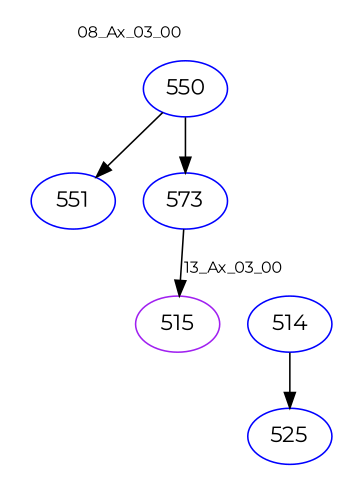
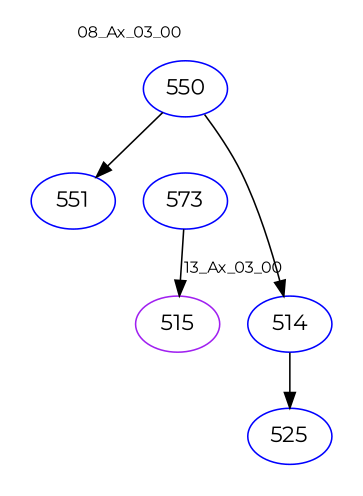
edge "550" -> "573": now "550" -> "514"
